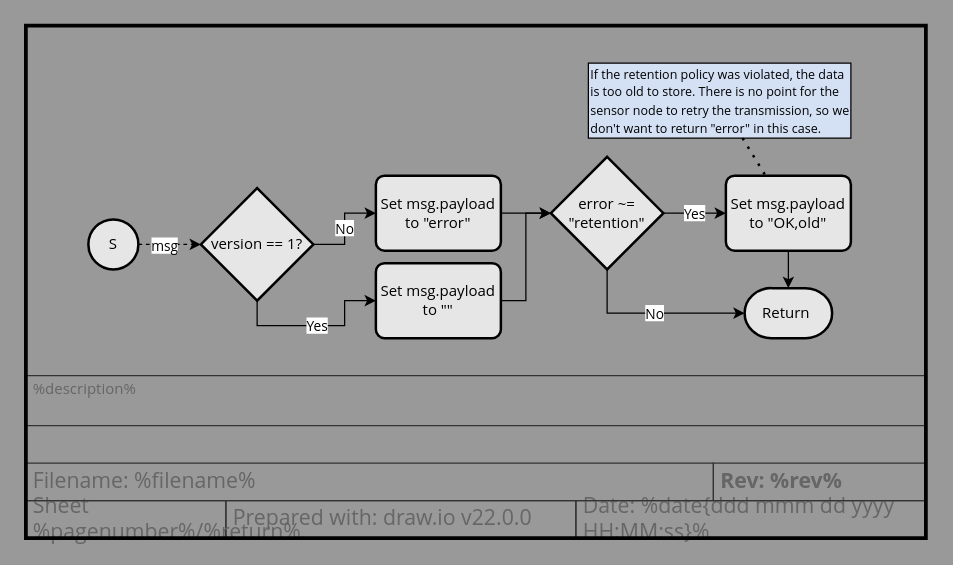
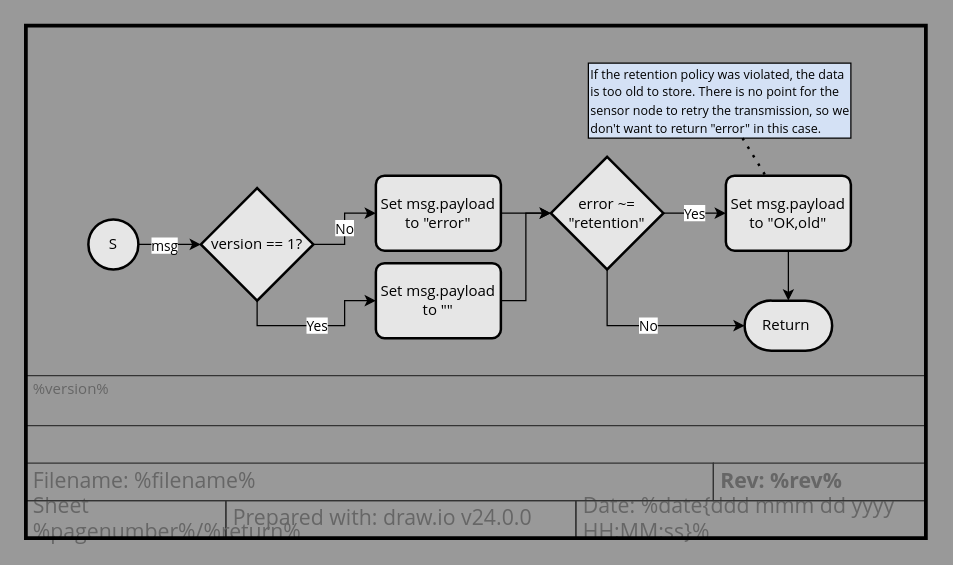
edge "S" -> "version == 1?": style dashed -> solid
node "Return": moved (788, 313) -> (788, 326)
node "%description%": label "%description%" -> "%version%"
node "Prepared with: draw.io v22.0.0": label "Prepared with: draw.io v22.0.0" -> "Prepared with: draw.io v24.0.0"
